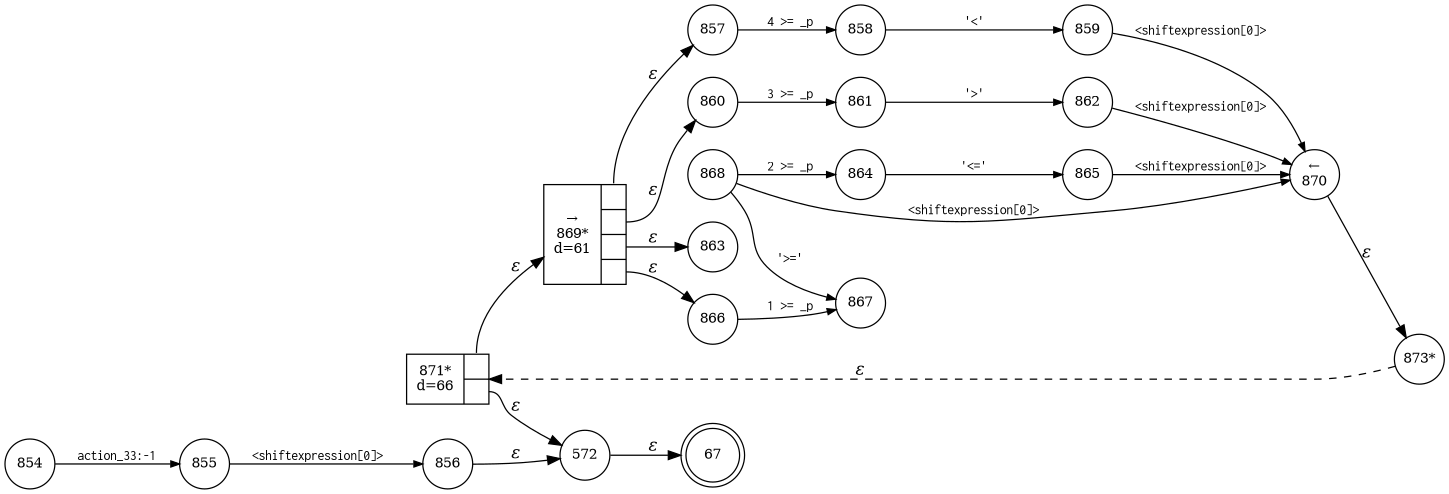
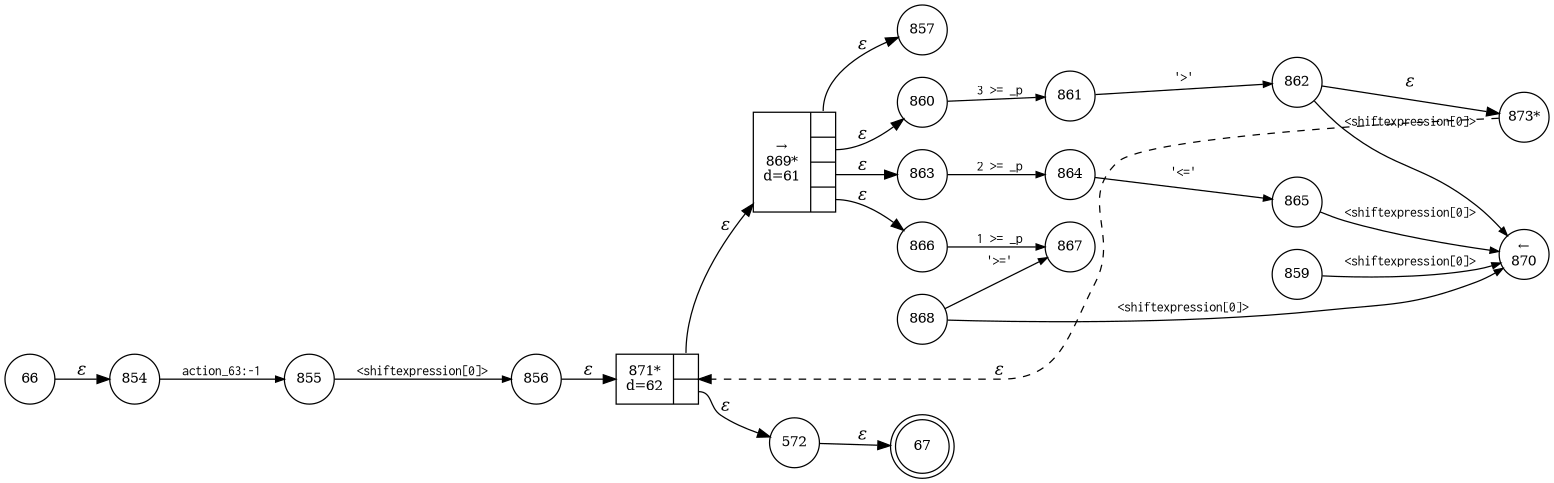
node "858": removed
edge "868" -> "864": now "863" -> "864"
edge "← 870" -> "873*": now "862" -> "873*"
node "66": added
node "871*": text "d=66" -> "d=62"
edge "854" -> "855": label "action_33:-1" -> "action_63:-1"
edge "856" -> "572": now "856" -> "871*"
